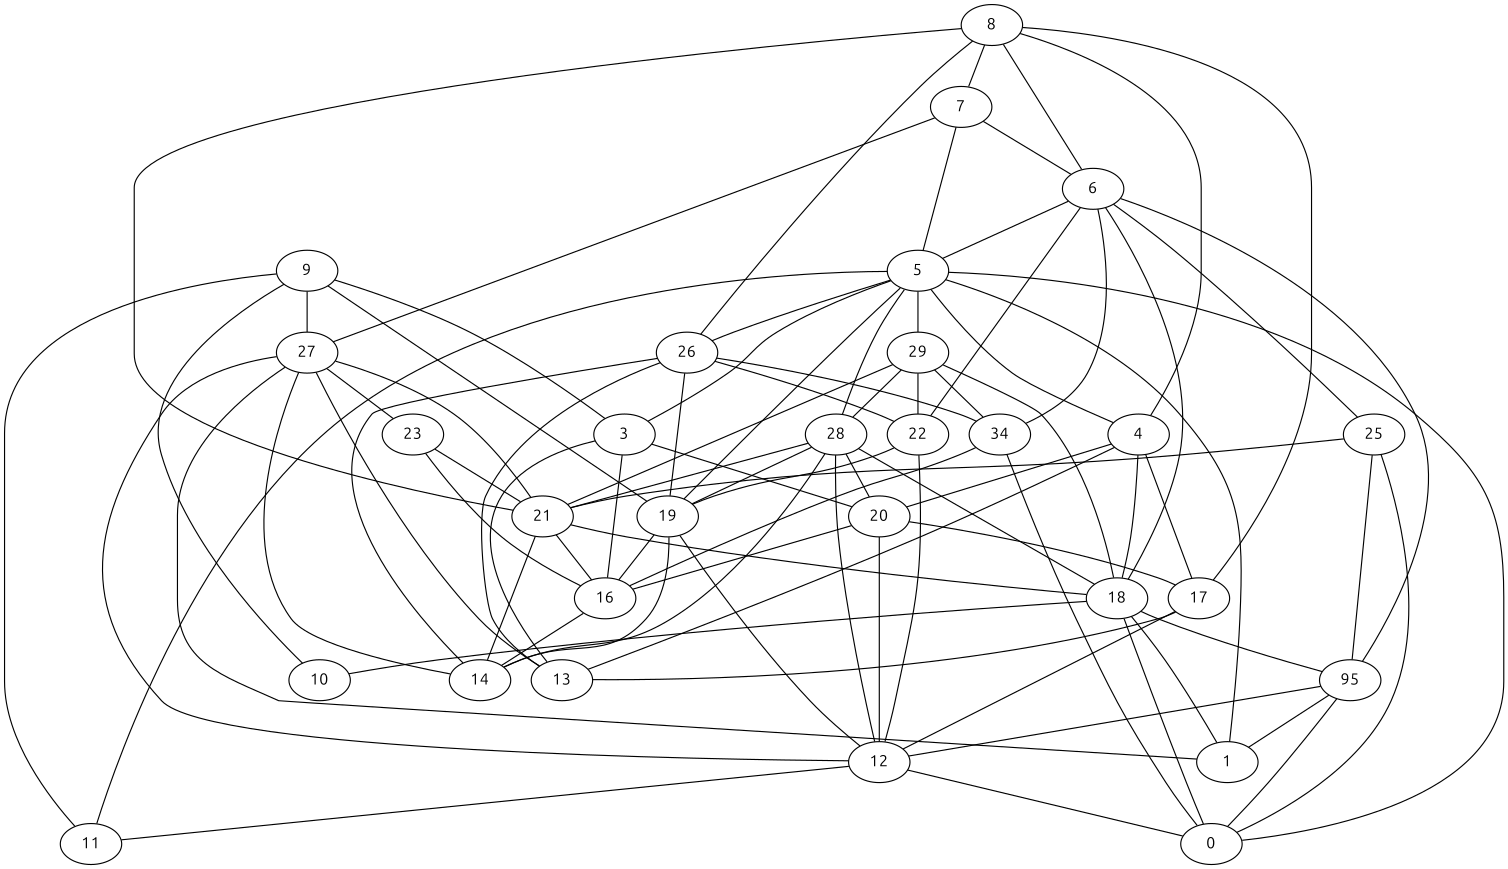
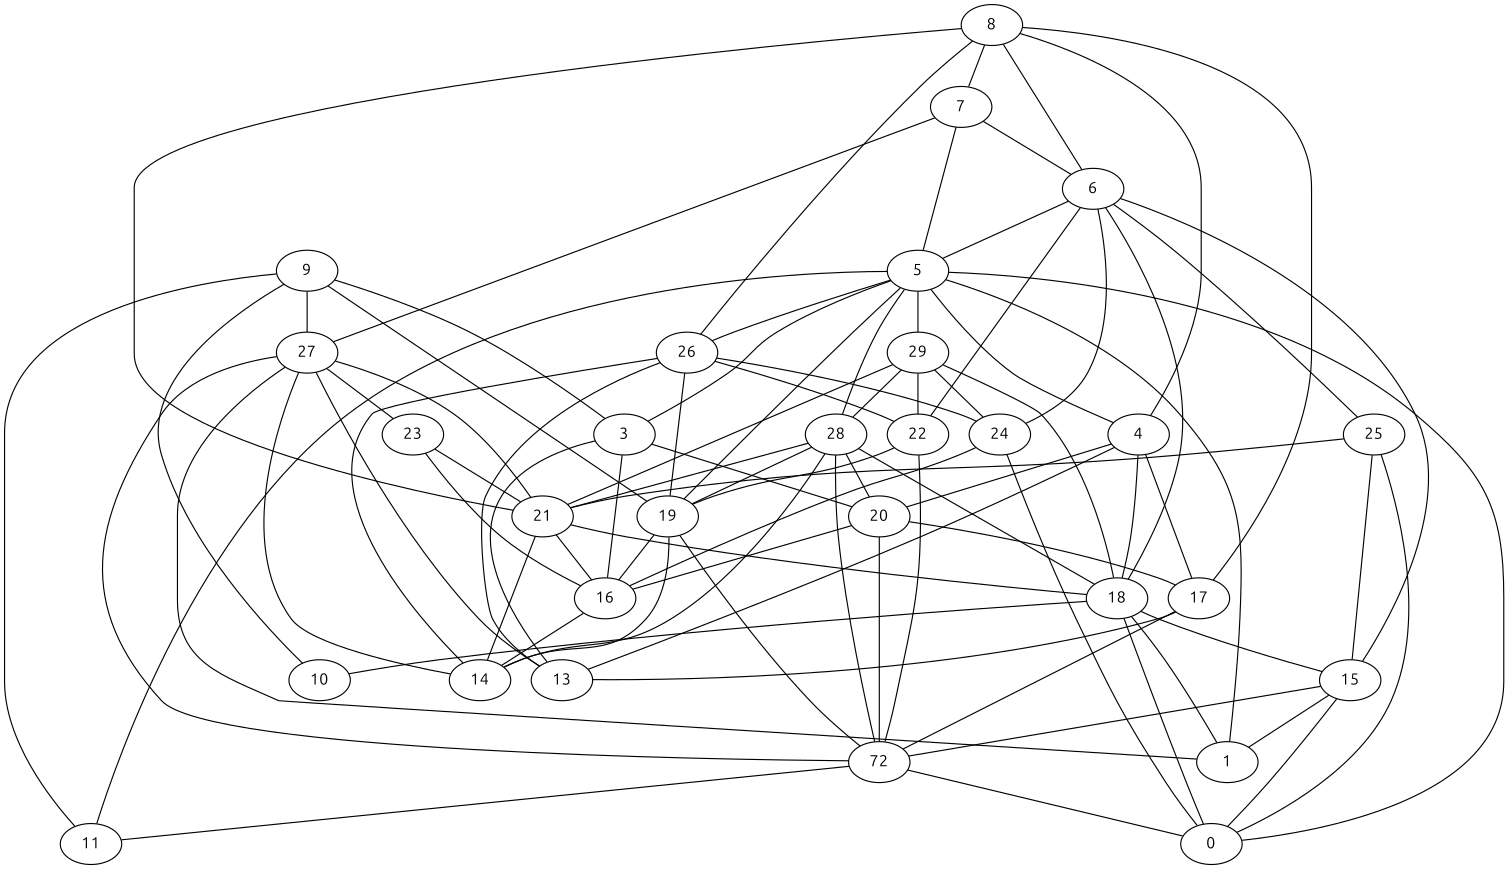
node "34": label "34" -> "24"
node "95": label "95" -> "15"
node "12": label "12" -> "72"
